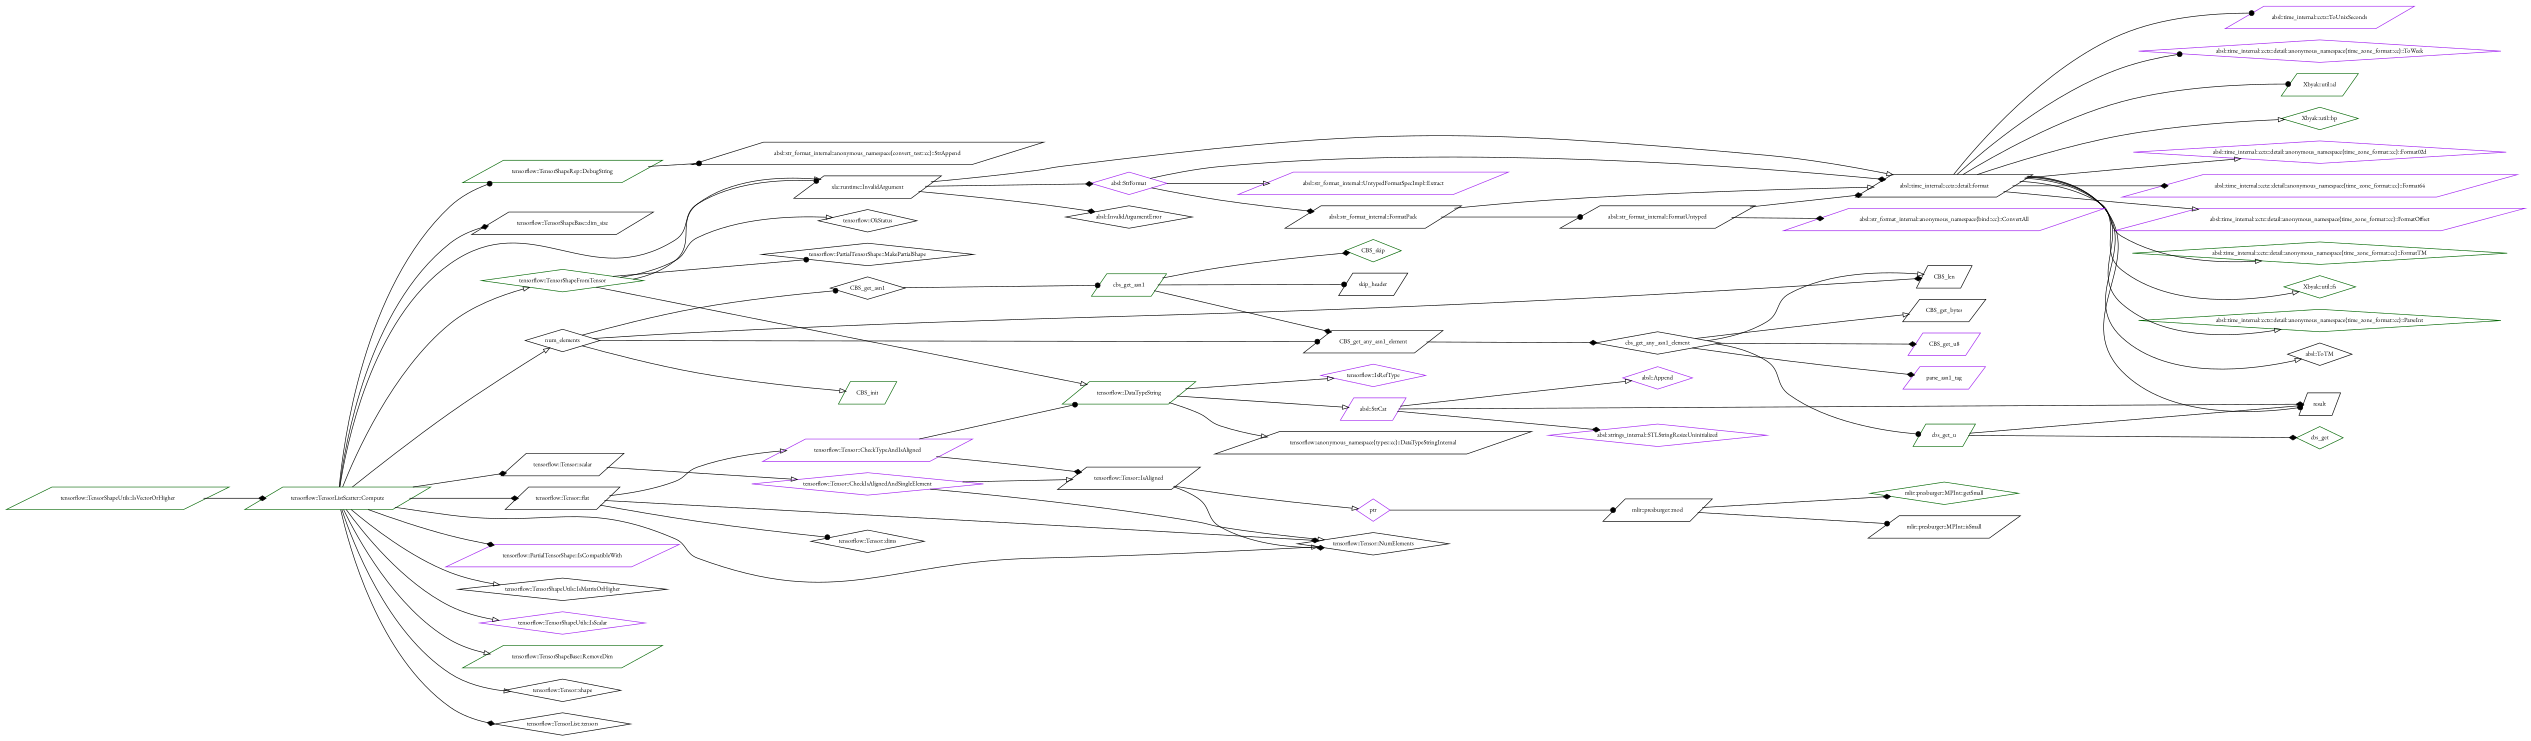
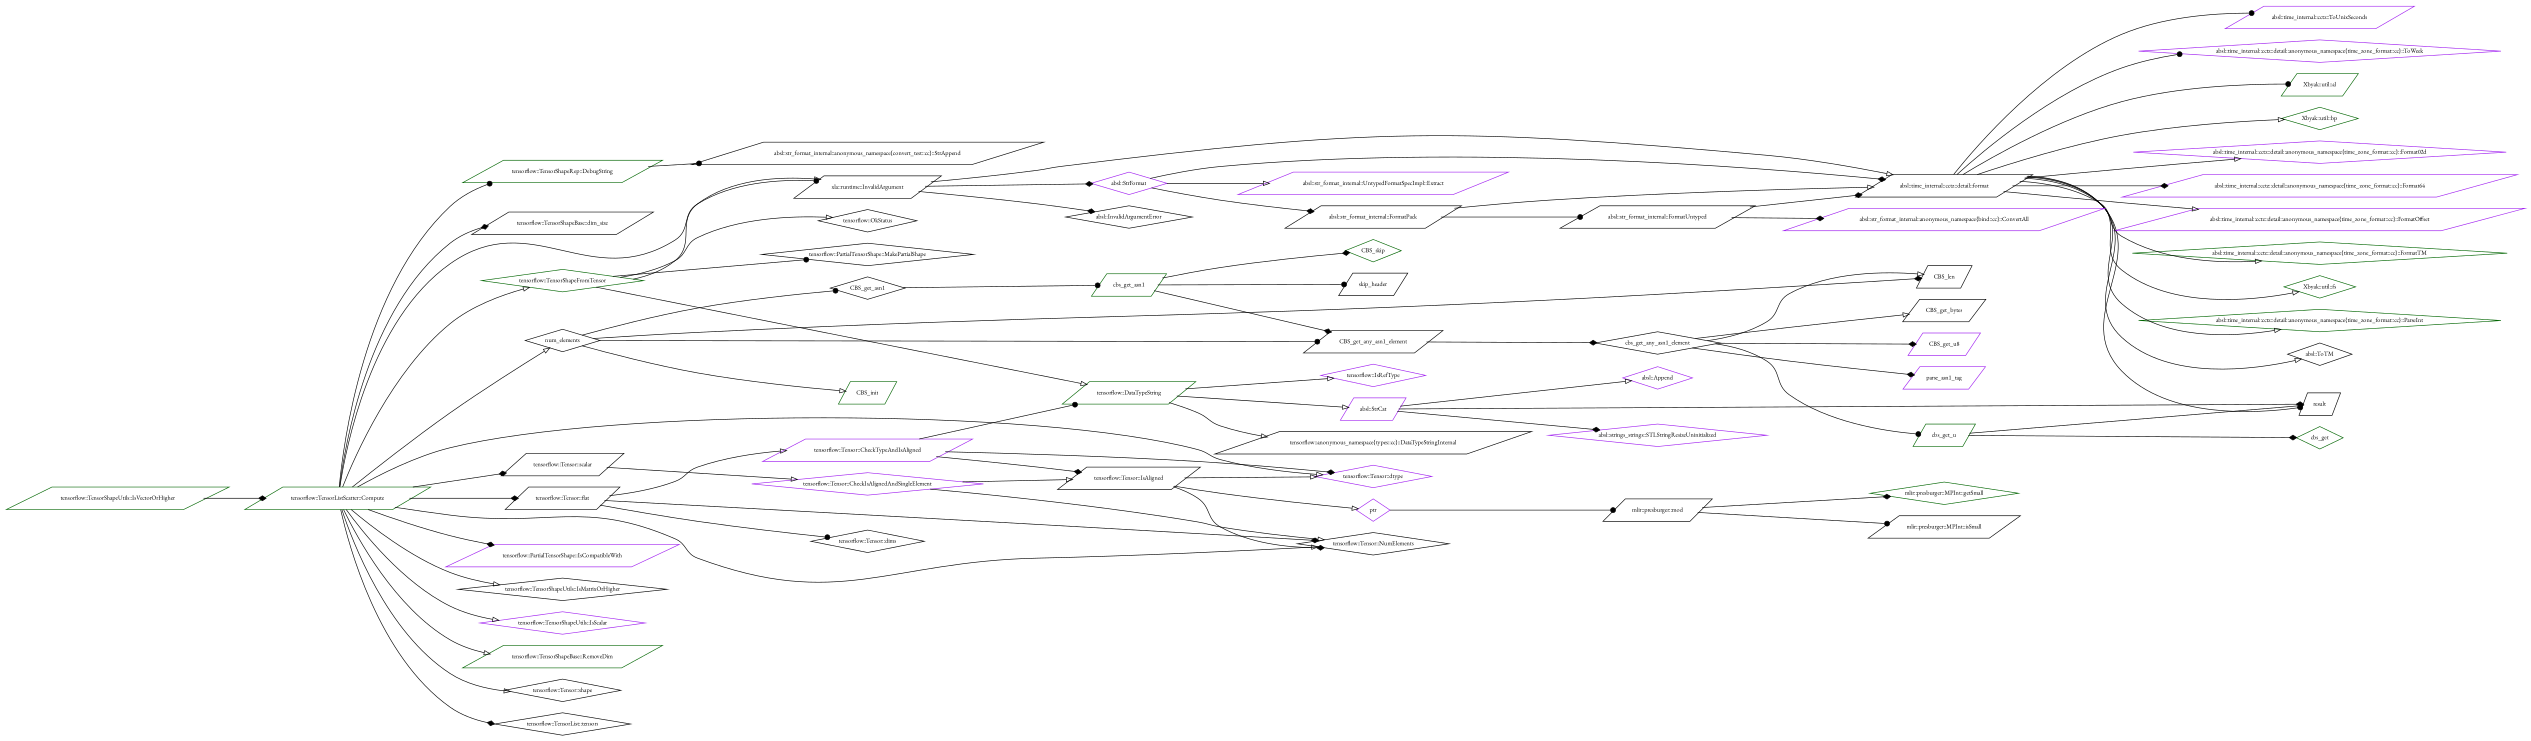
node "absl::strings_internal::STLStringResizeUninitialized": label "absl::strings_internal::STLStringResizeUninitialized" -> "absl::strings_strings::STLStringResizeUninitialized"
node "tensorflow::Tensor::dtype": added
